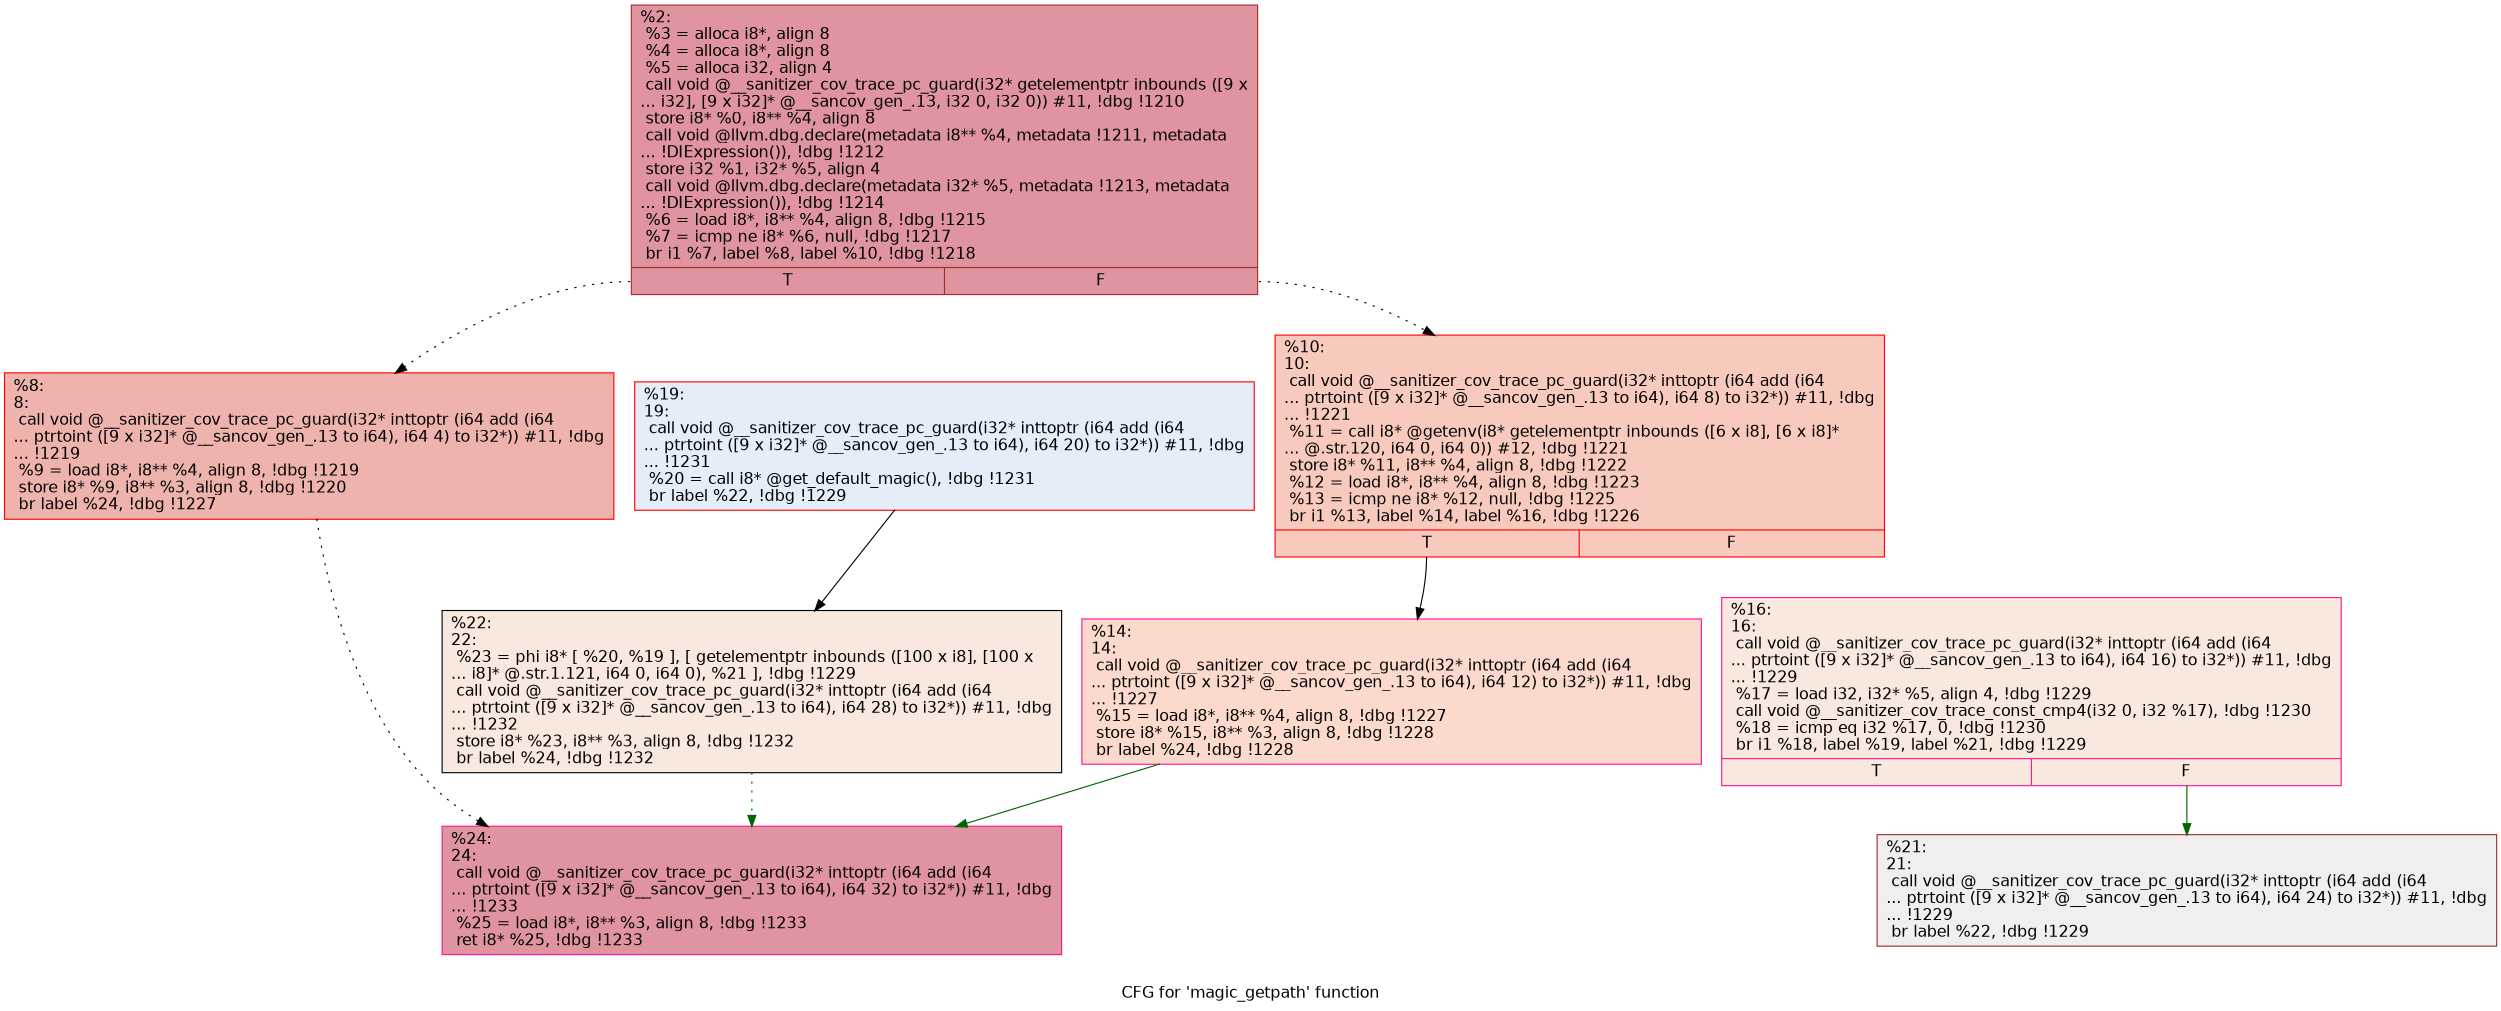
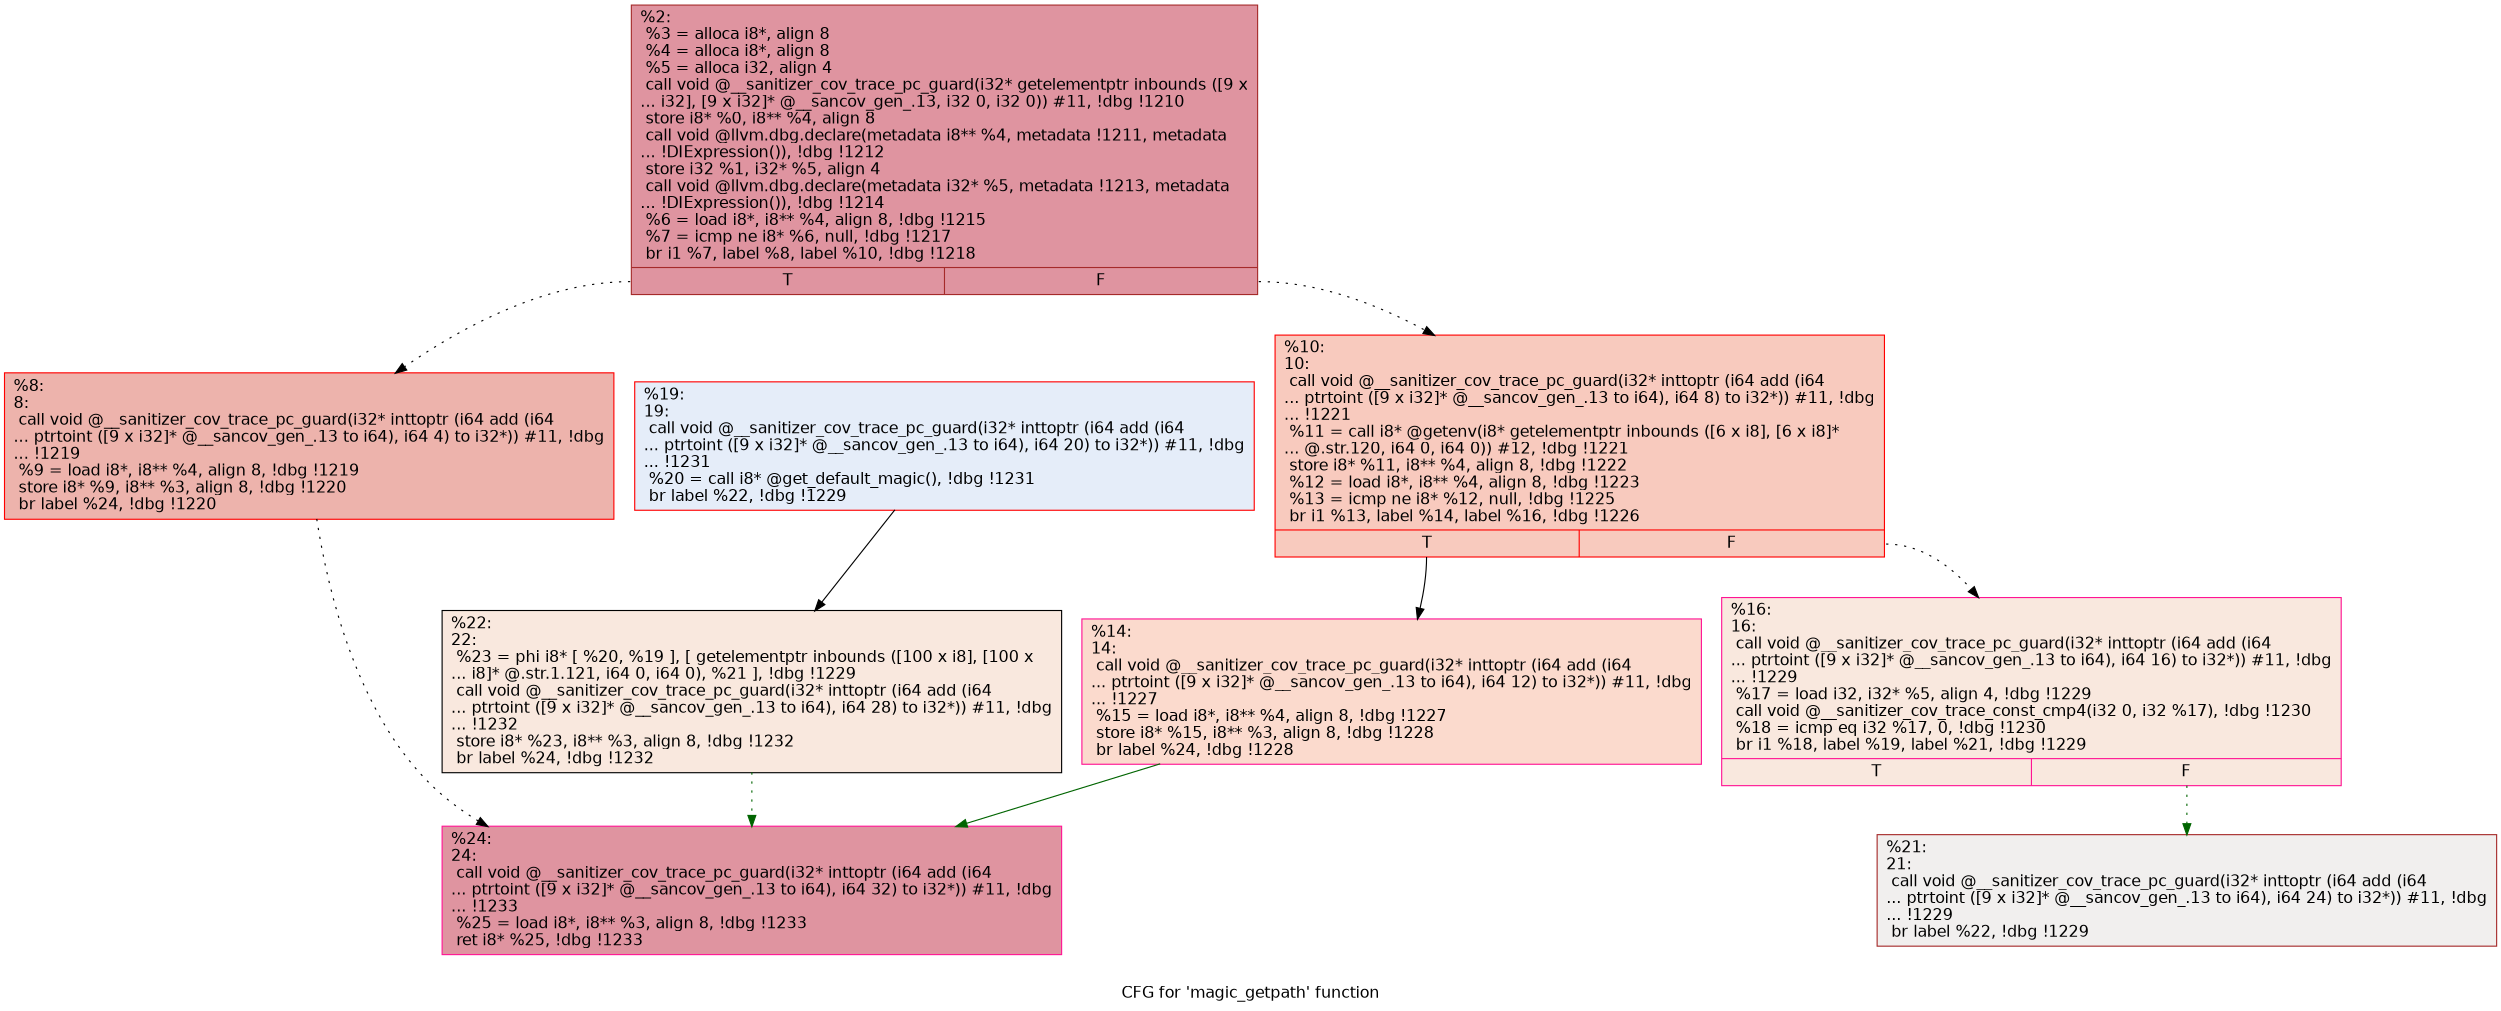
node "%8:": text "br label %24, !dbg !1227" -> "br label %24, !dbg !1220"
edge "%10:" -> "%16:": added
edge "%16:" -> "%21:": style solid -> dotted
